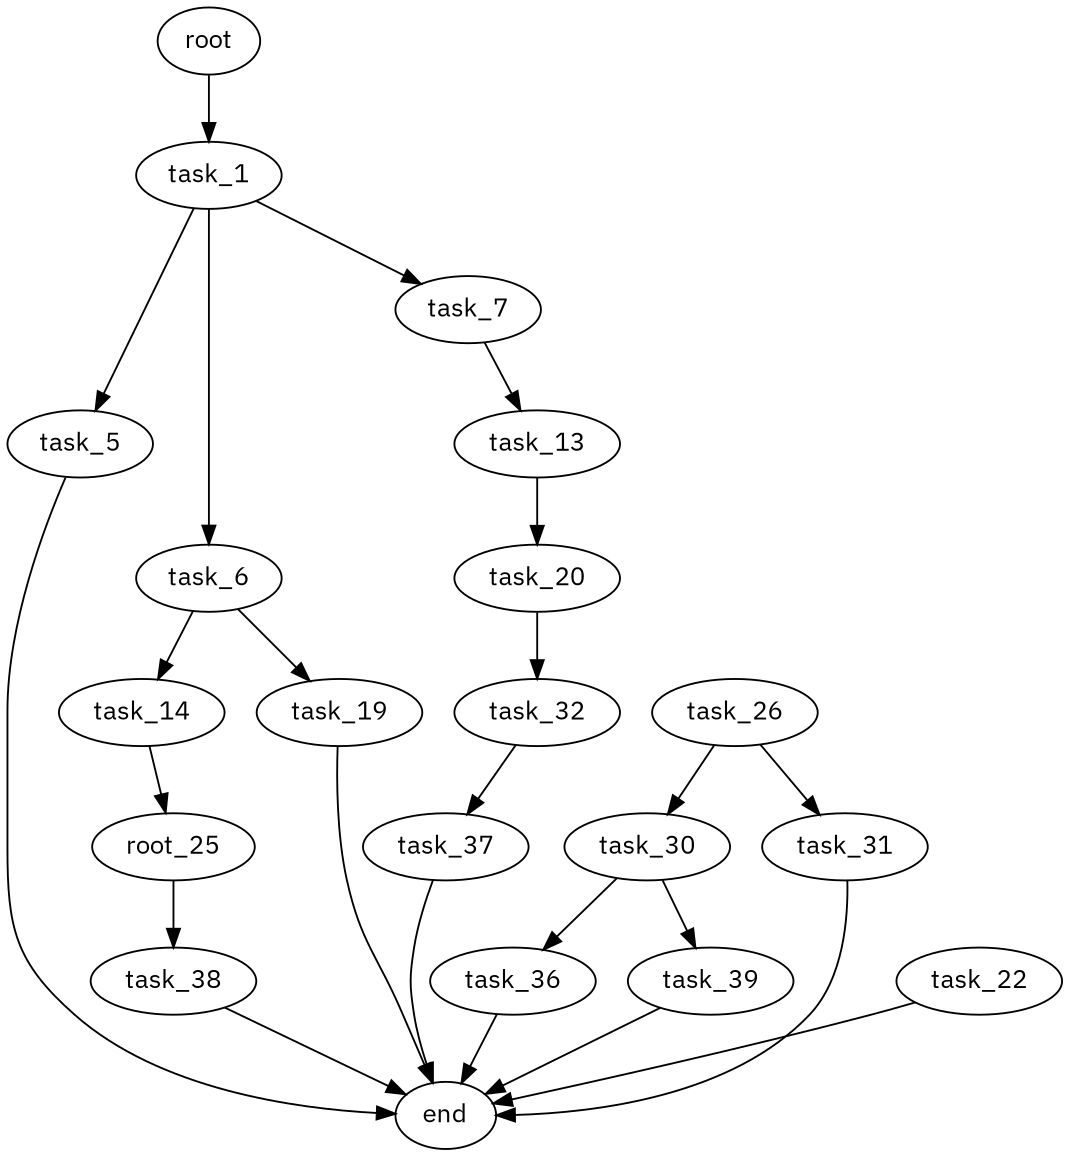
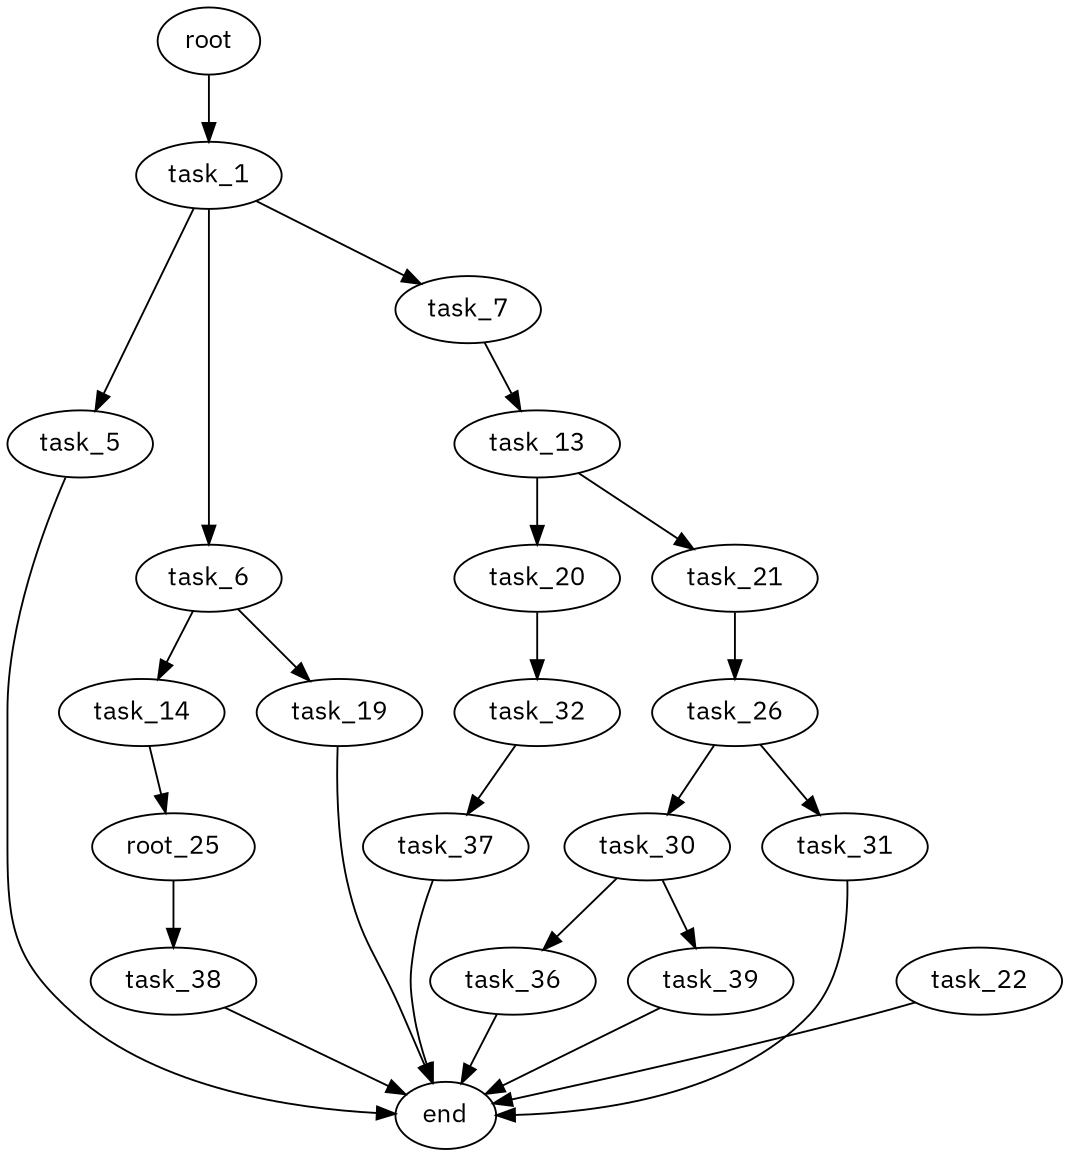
node "task_21": added
